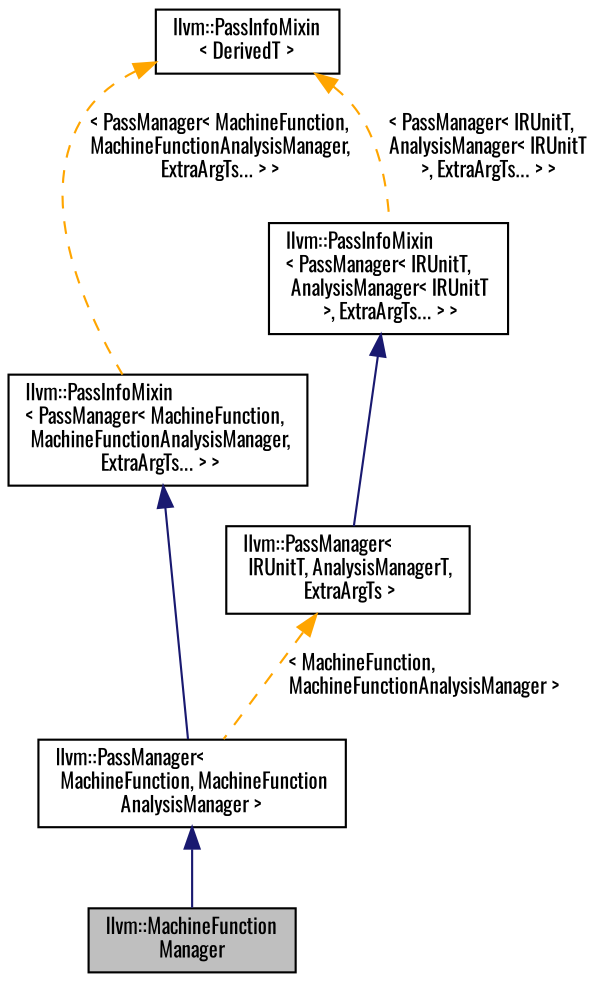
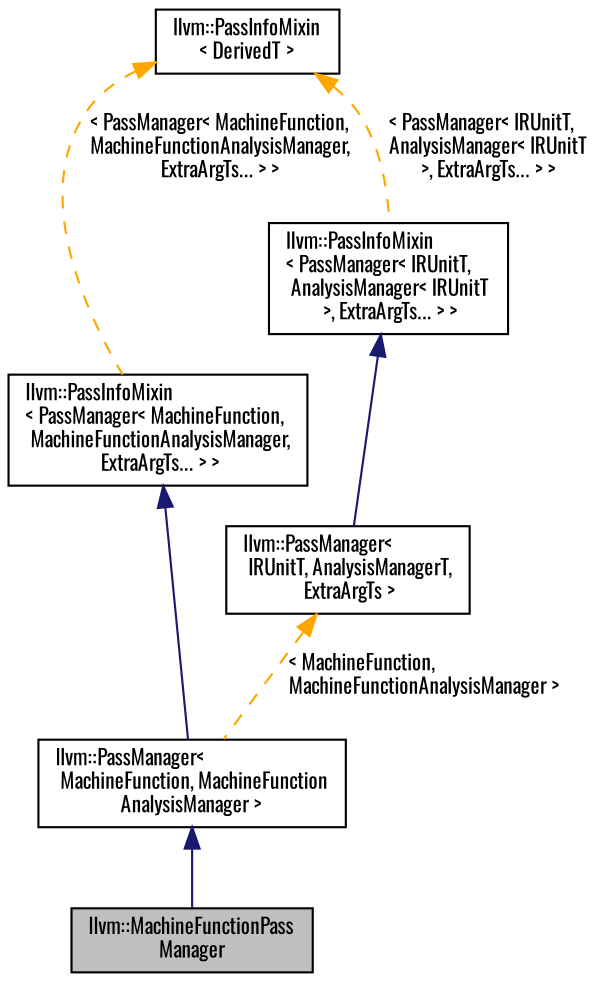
node "llvm::MachineFunction Manager": label "llvm::MachineFunction Manager" -> "llvm::MachineFunctionPass Manager"
